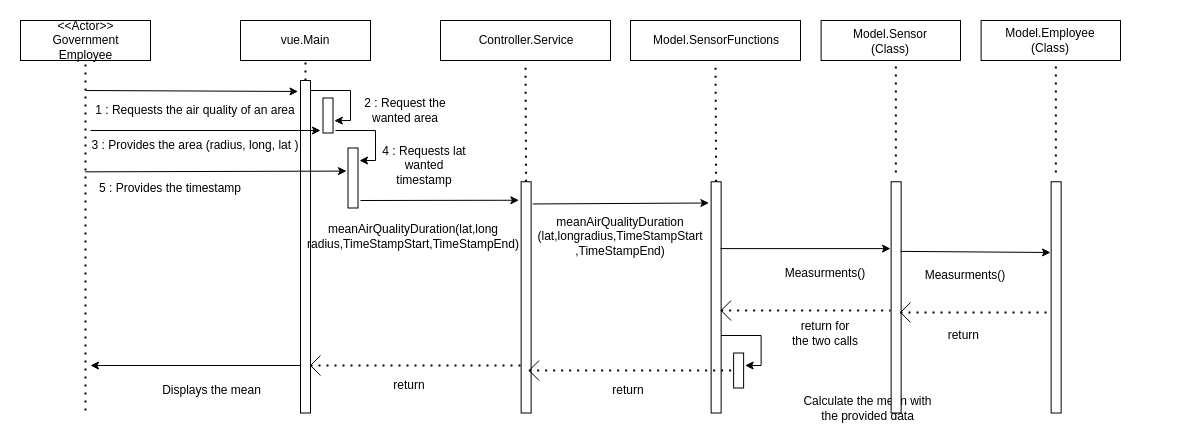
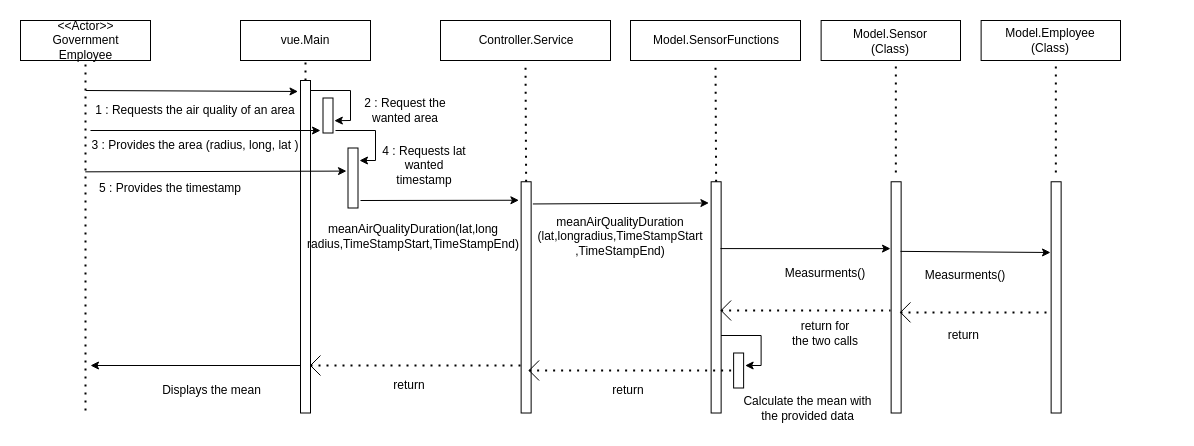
node "Calculate the mean with the provided data": moved (868, 409) -> (808, 409)
